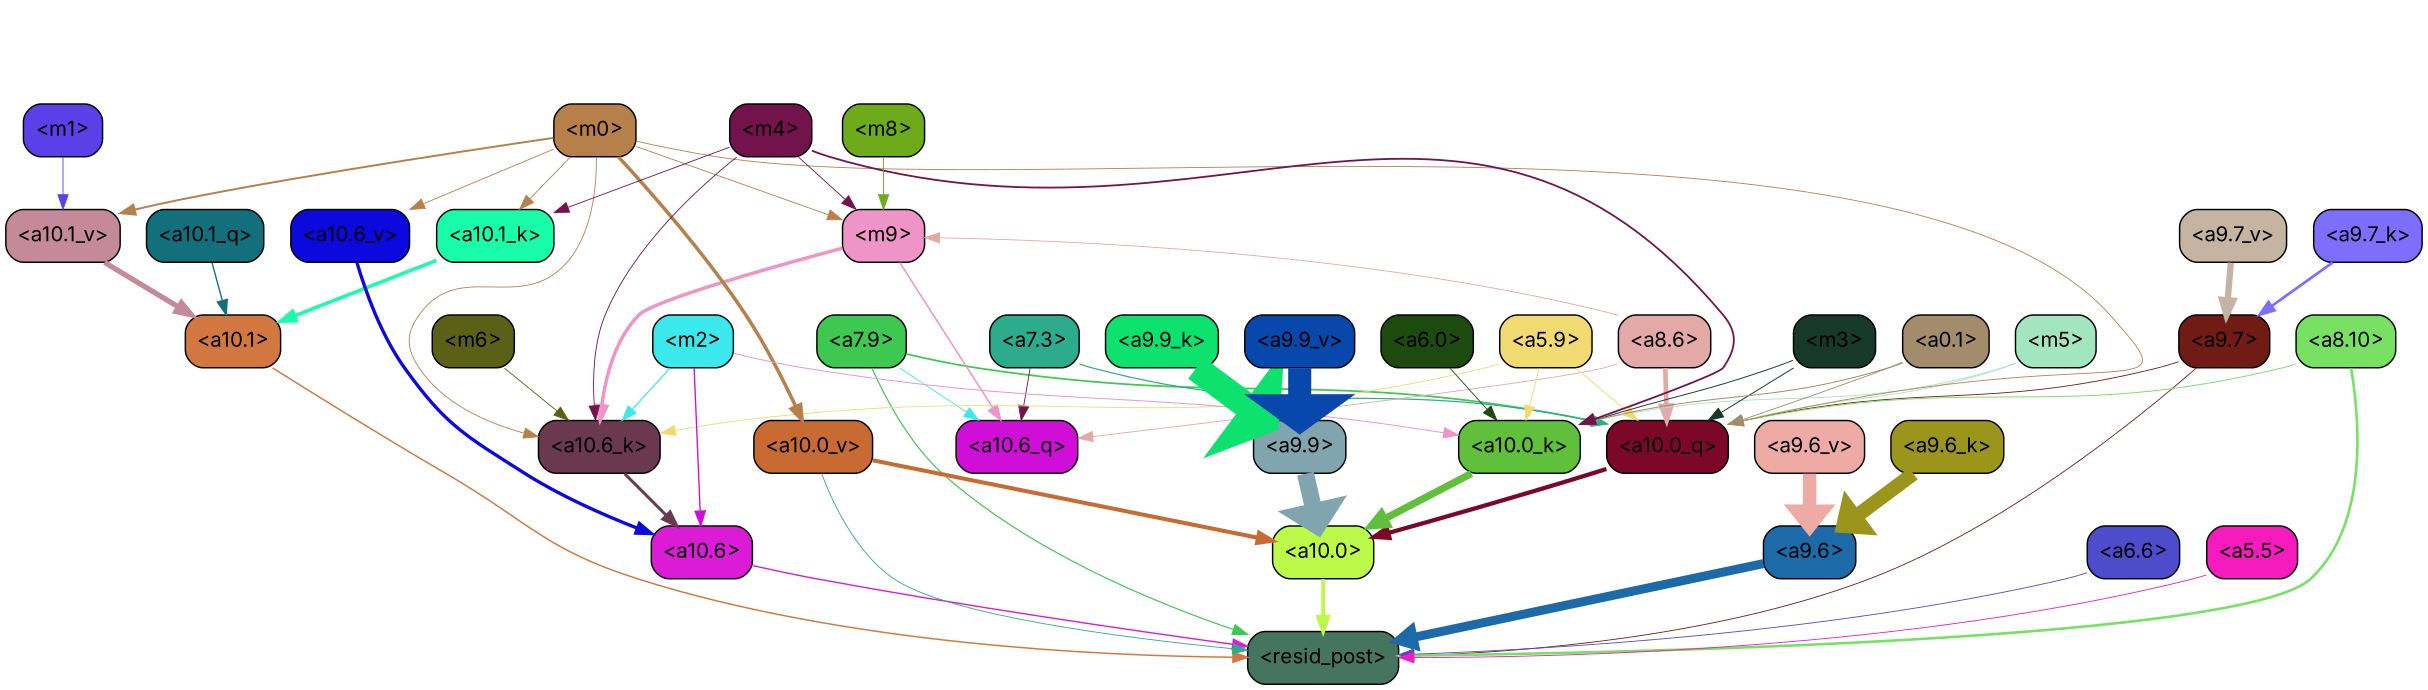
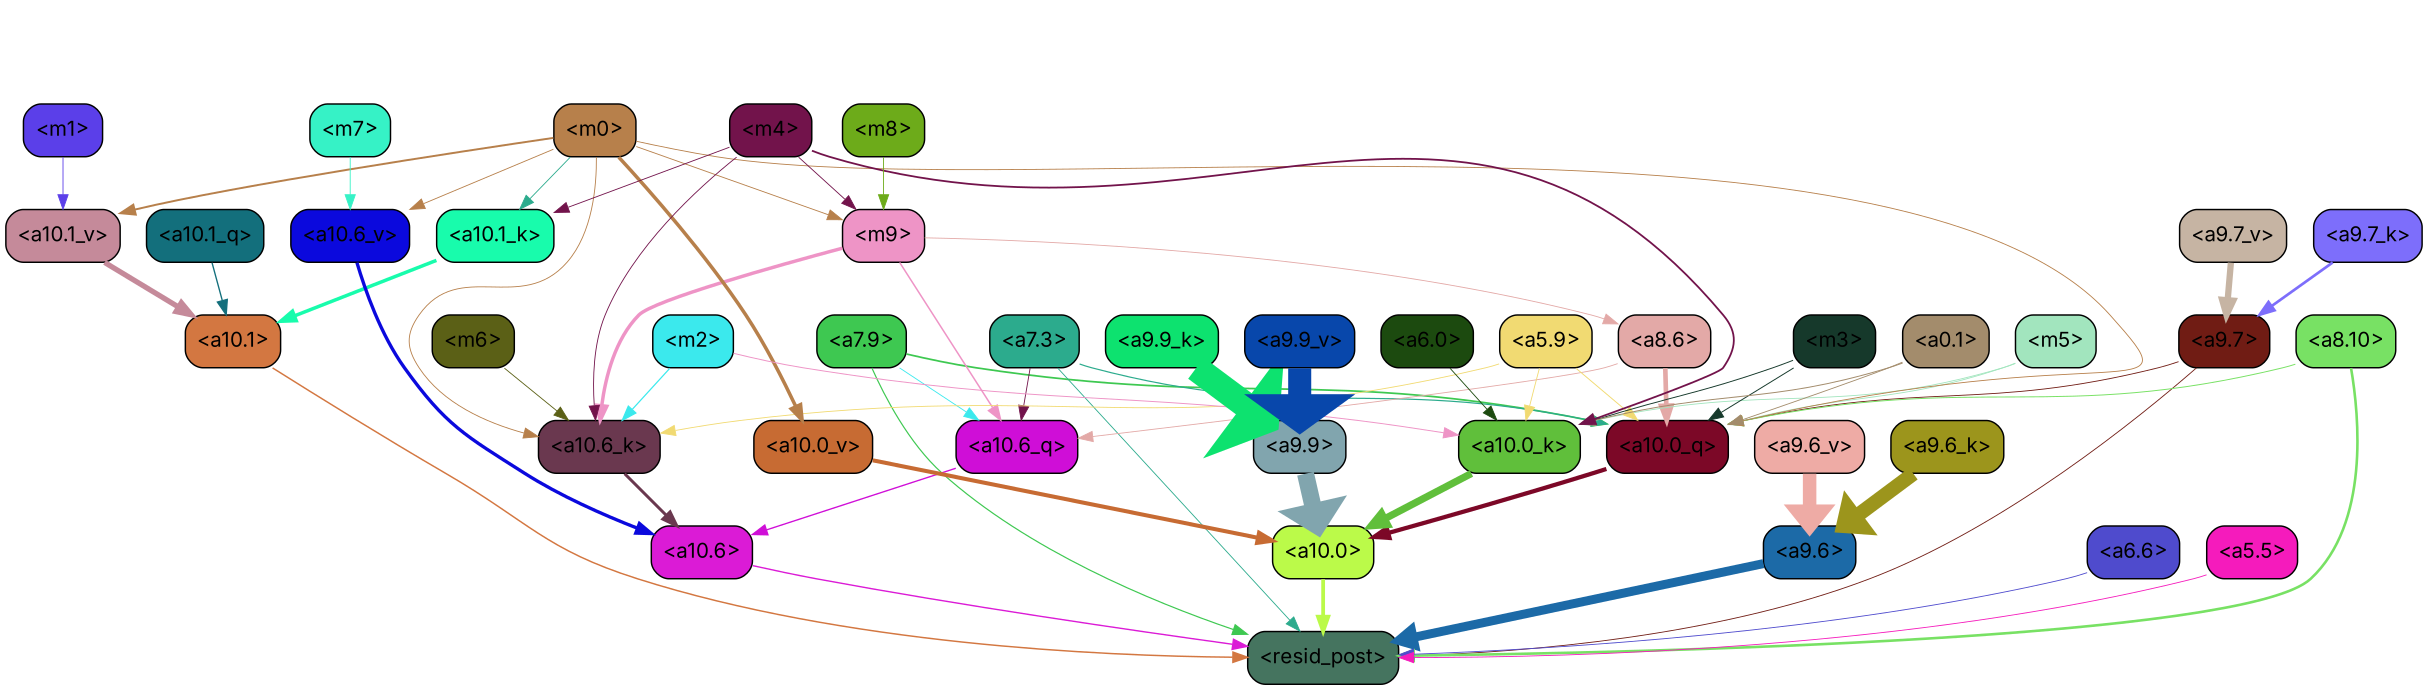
node "<m7>": added
edge "<m0>" -> "<a10.1_k>": color #b7804b -> #2cab8d
edge "<a8.6>" -> "<m9>": reversed
edge "<m2>" -> "<a10.6>": now "<a10.6_q>" -> "<a10.6>"
edge "<a10.0_v>" -> "<resid_post>": now "<a7.3>" -> "<resid_post>"
